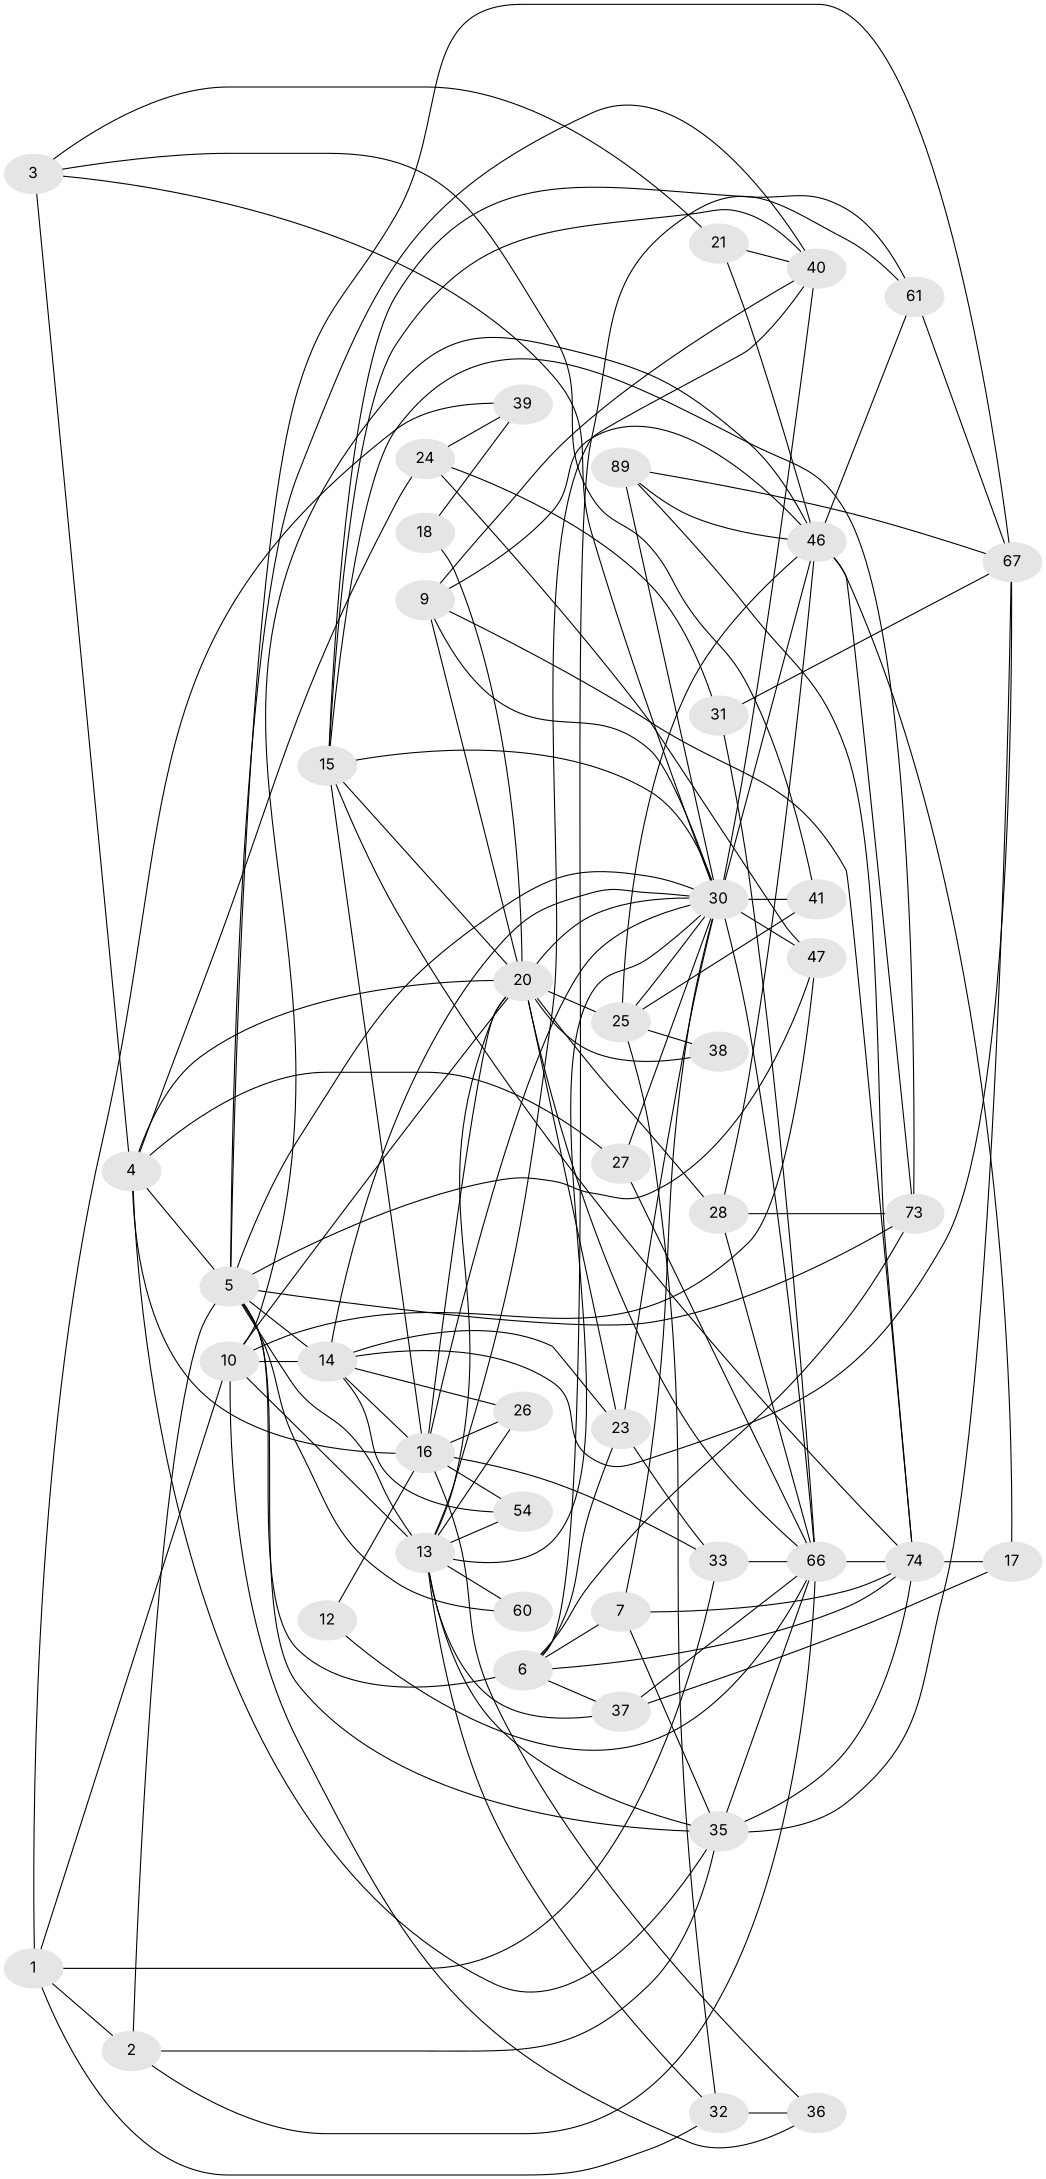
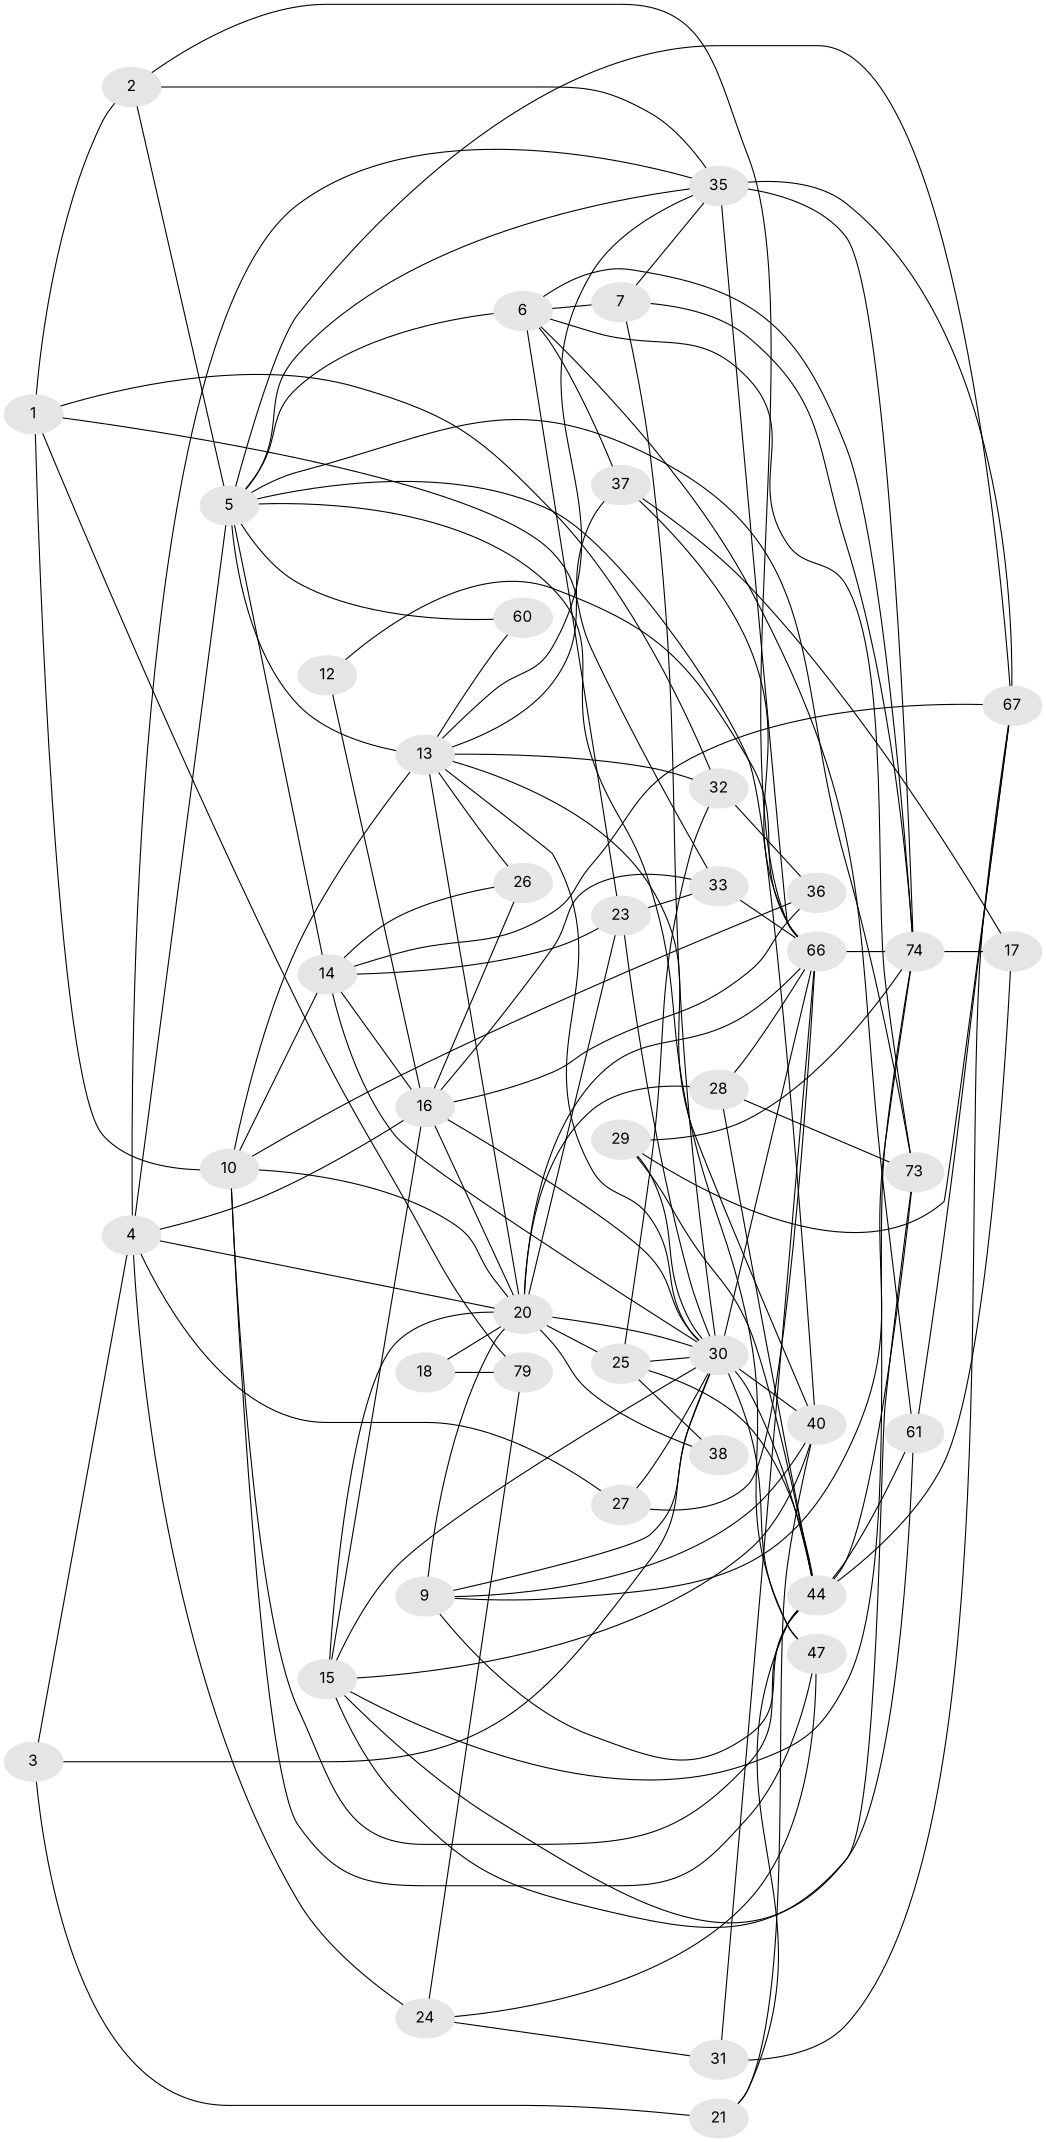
node "39": label "39" -> "79"
node "89": label "89" -> "29"
node "46": label "46" -> "44"
node "41": removed
edge "30" -- "5": removed
node "54": removed
